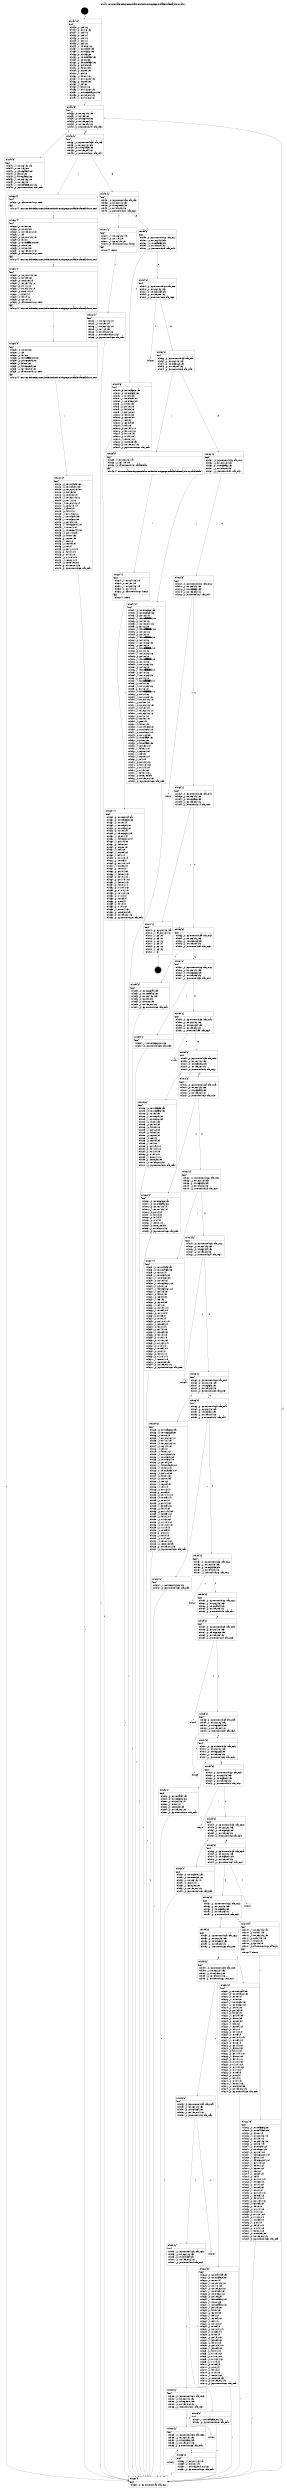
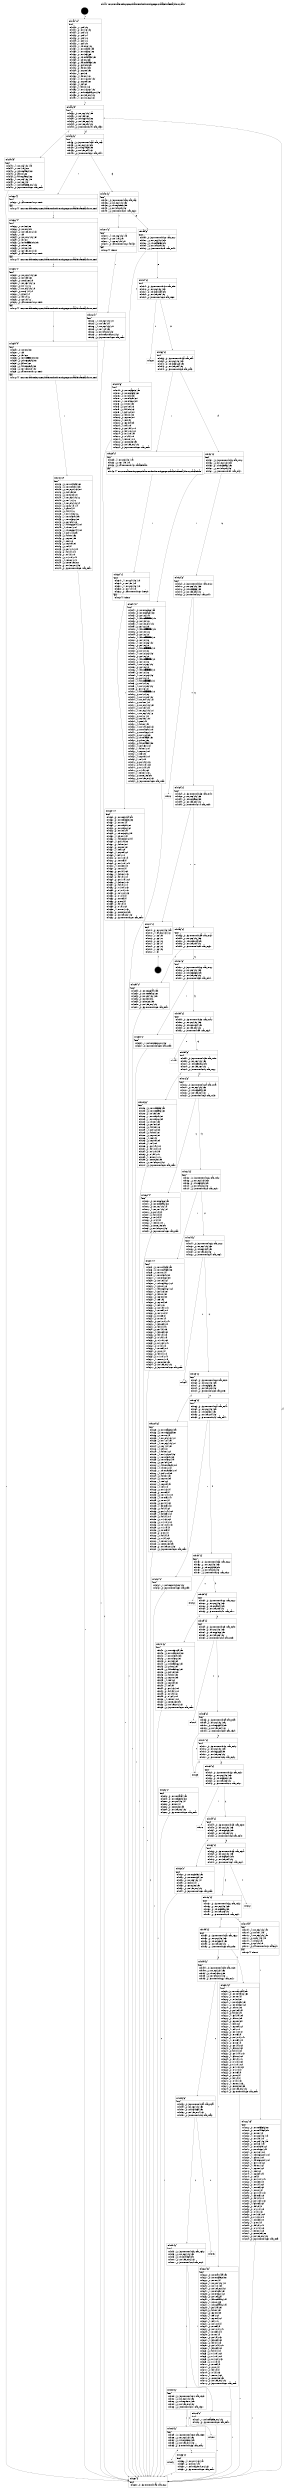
node "0x4024b7 [88]": added
edge "0x401d11 [28]" -> "0x4022d6 [27]": now "0x401d11 [28]" -> "0x4025c9"
